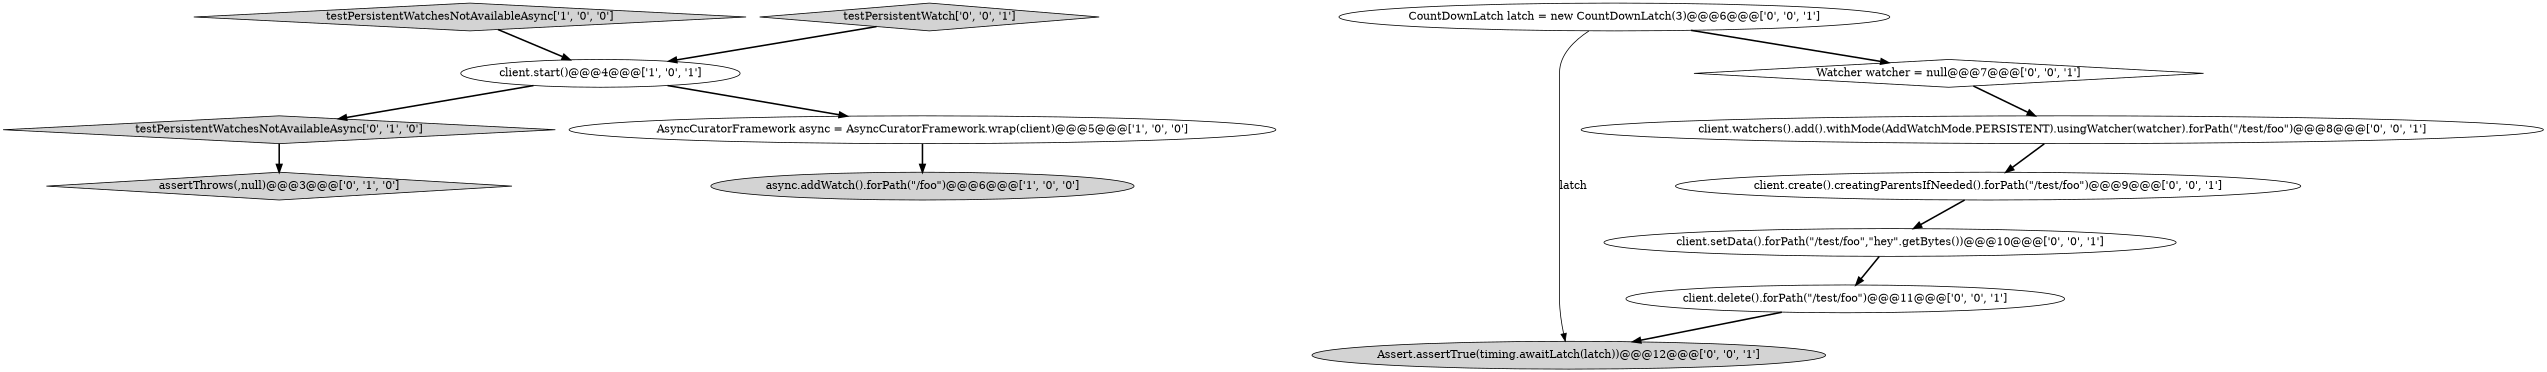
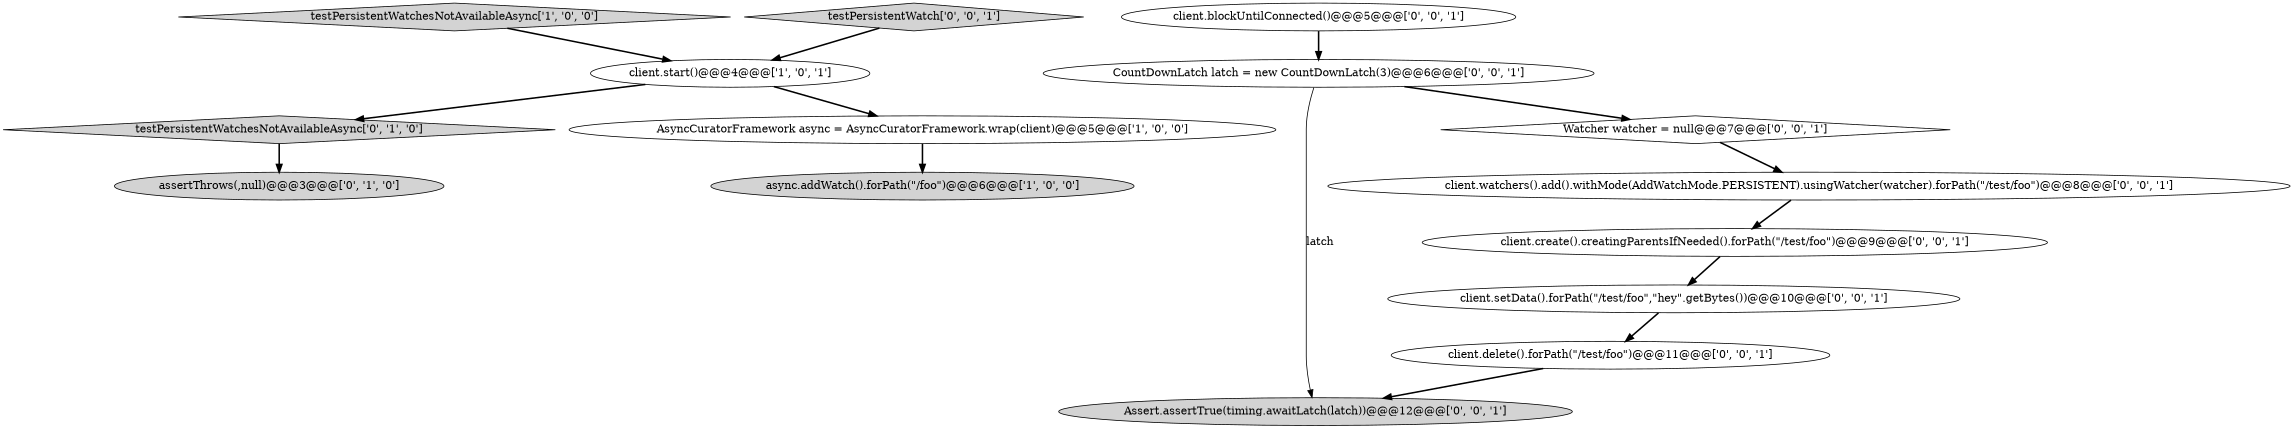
node "client.blockUntilConnected()@@@5@@@['0', '0', '1']": added
node "assertThrows(,null)@@@3@@@['0', '1', '0']": shape diamond -> ellipse
